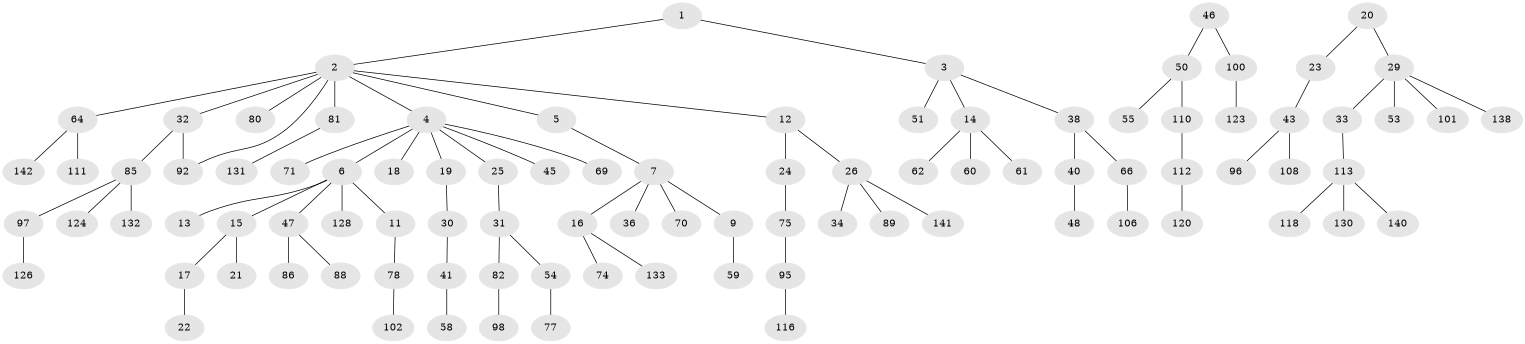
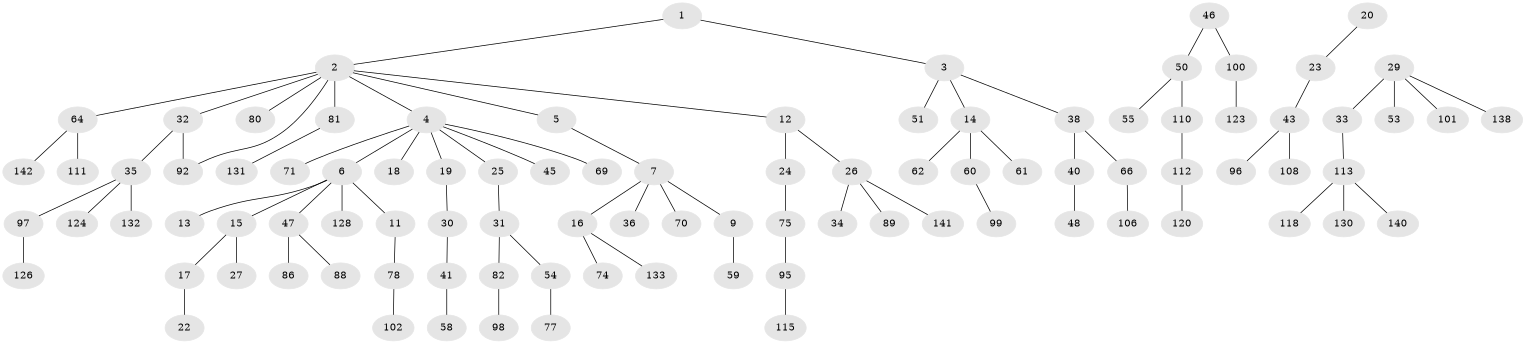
edge "20" -- "29": removed
node "85": label "85" -> "35"
node "99": added
node "21": label "21" -> "27"
node "116": label "116" -> "115"
